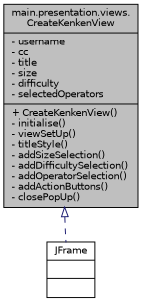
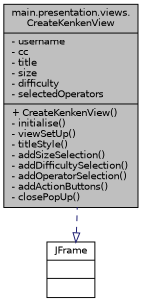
edge "JFrame" -> "main.presentation.views.": reversed
